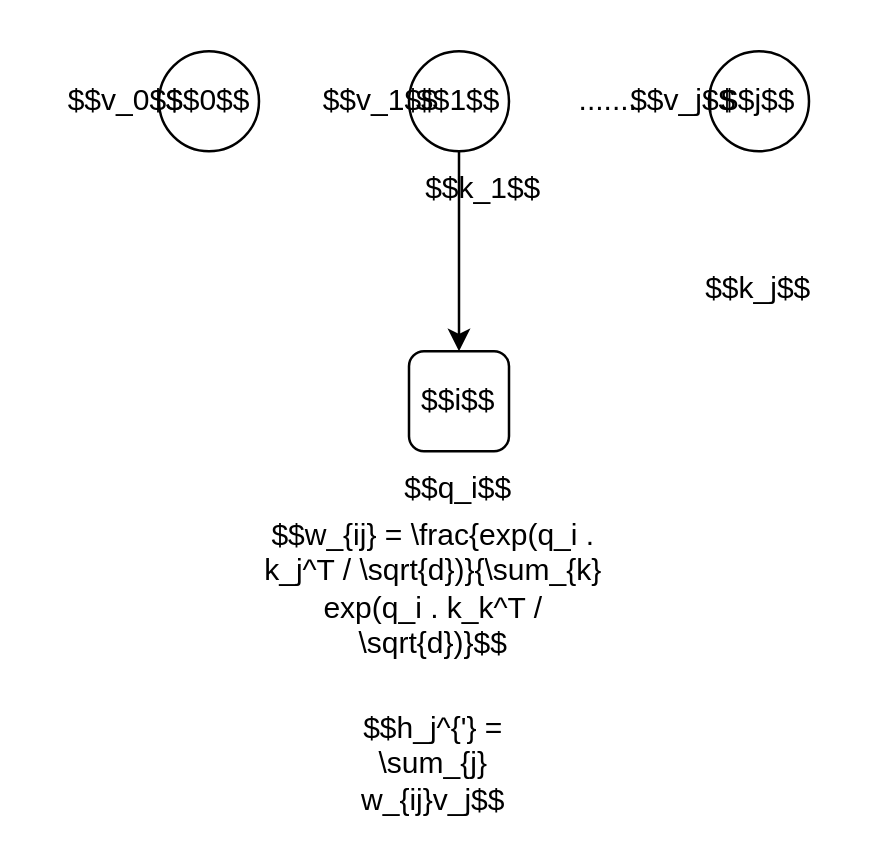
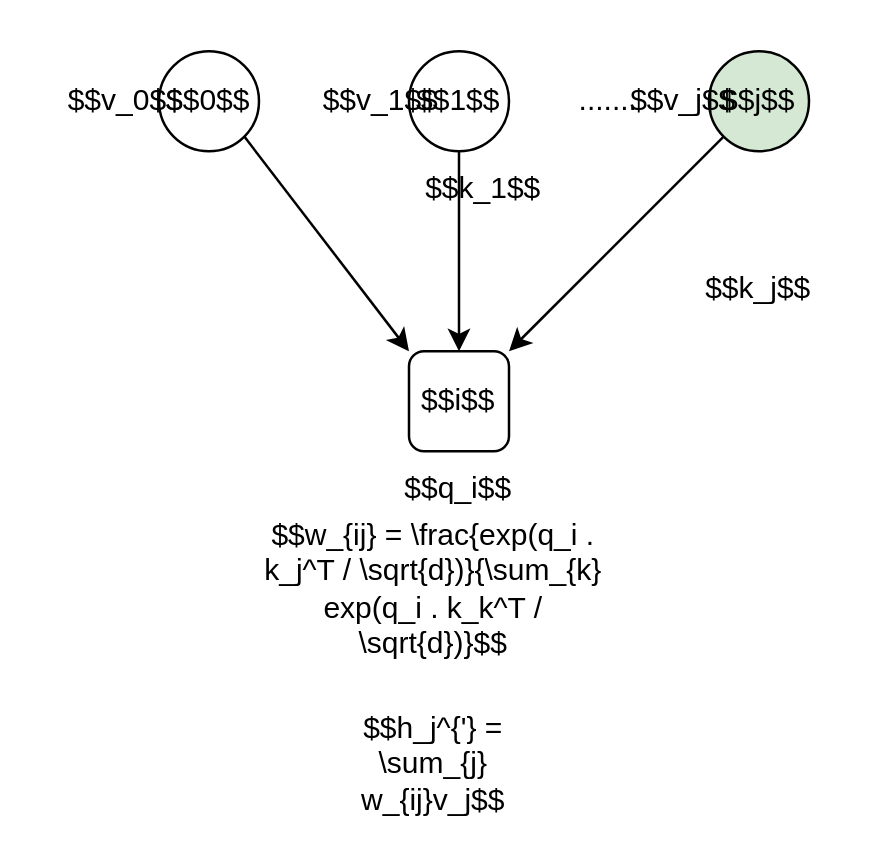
node "$$j$$": fillcolor #ffffff -> #d5e8d4
edge "$$0$$" -> "$$i$$": added
edge "$$j$$" -> "$$i$$": added
